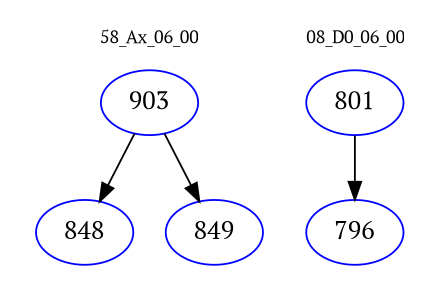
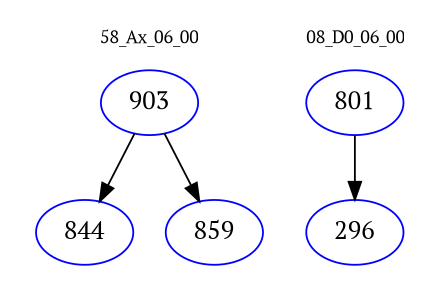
node "848": label "848" -> "844"
node "849": label "849" -> "859"
node "796": label "796" -> "296"
